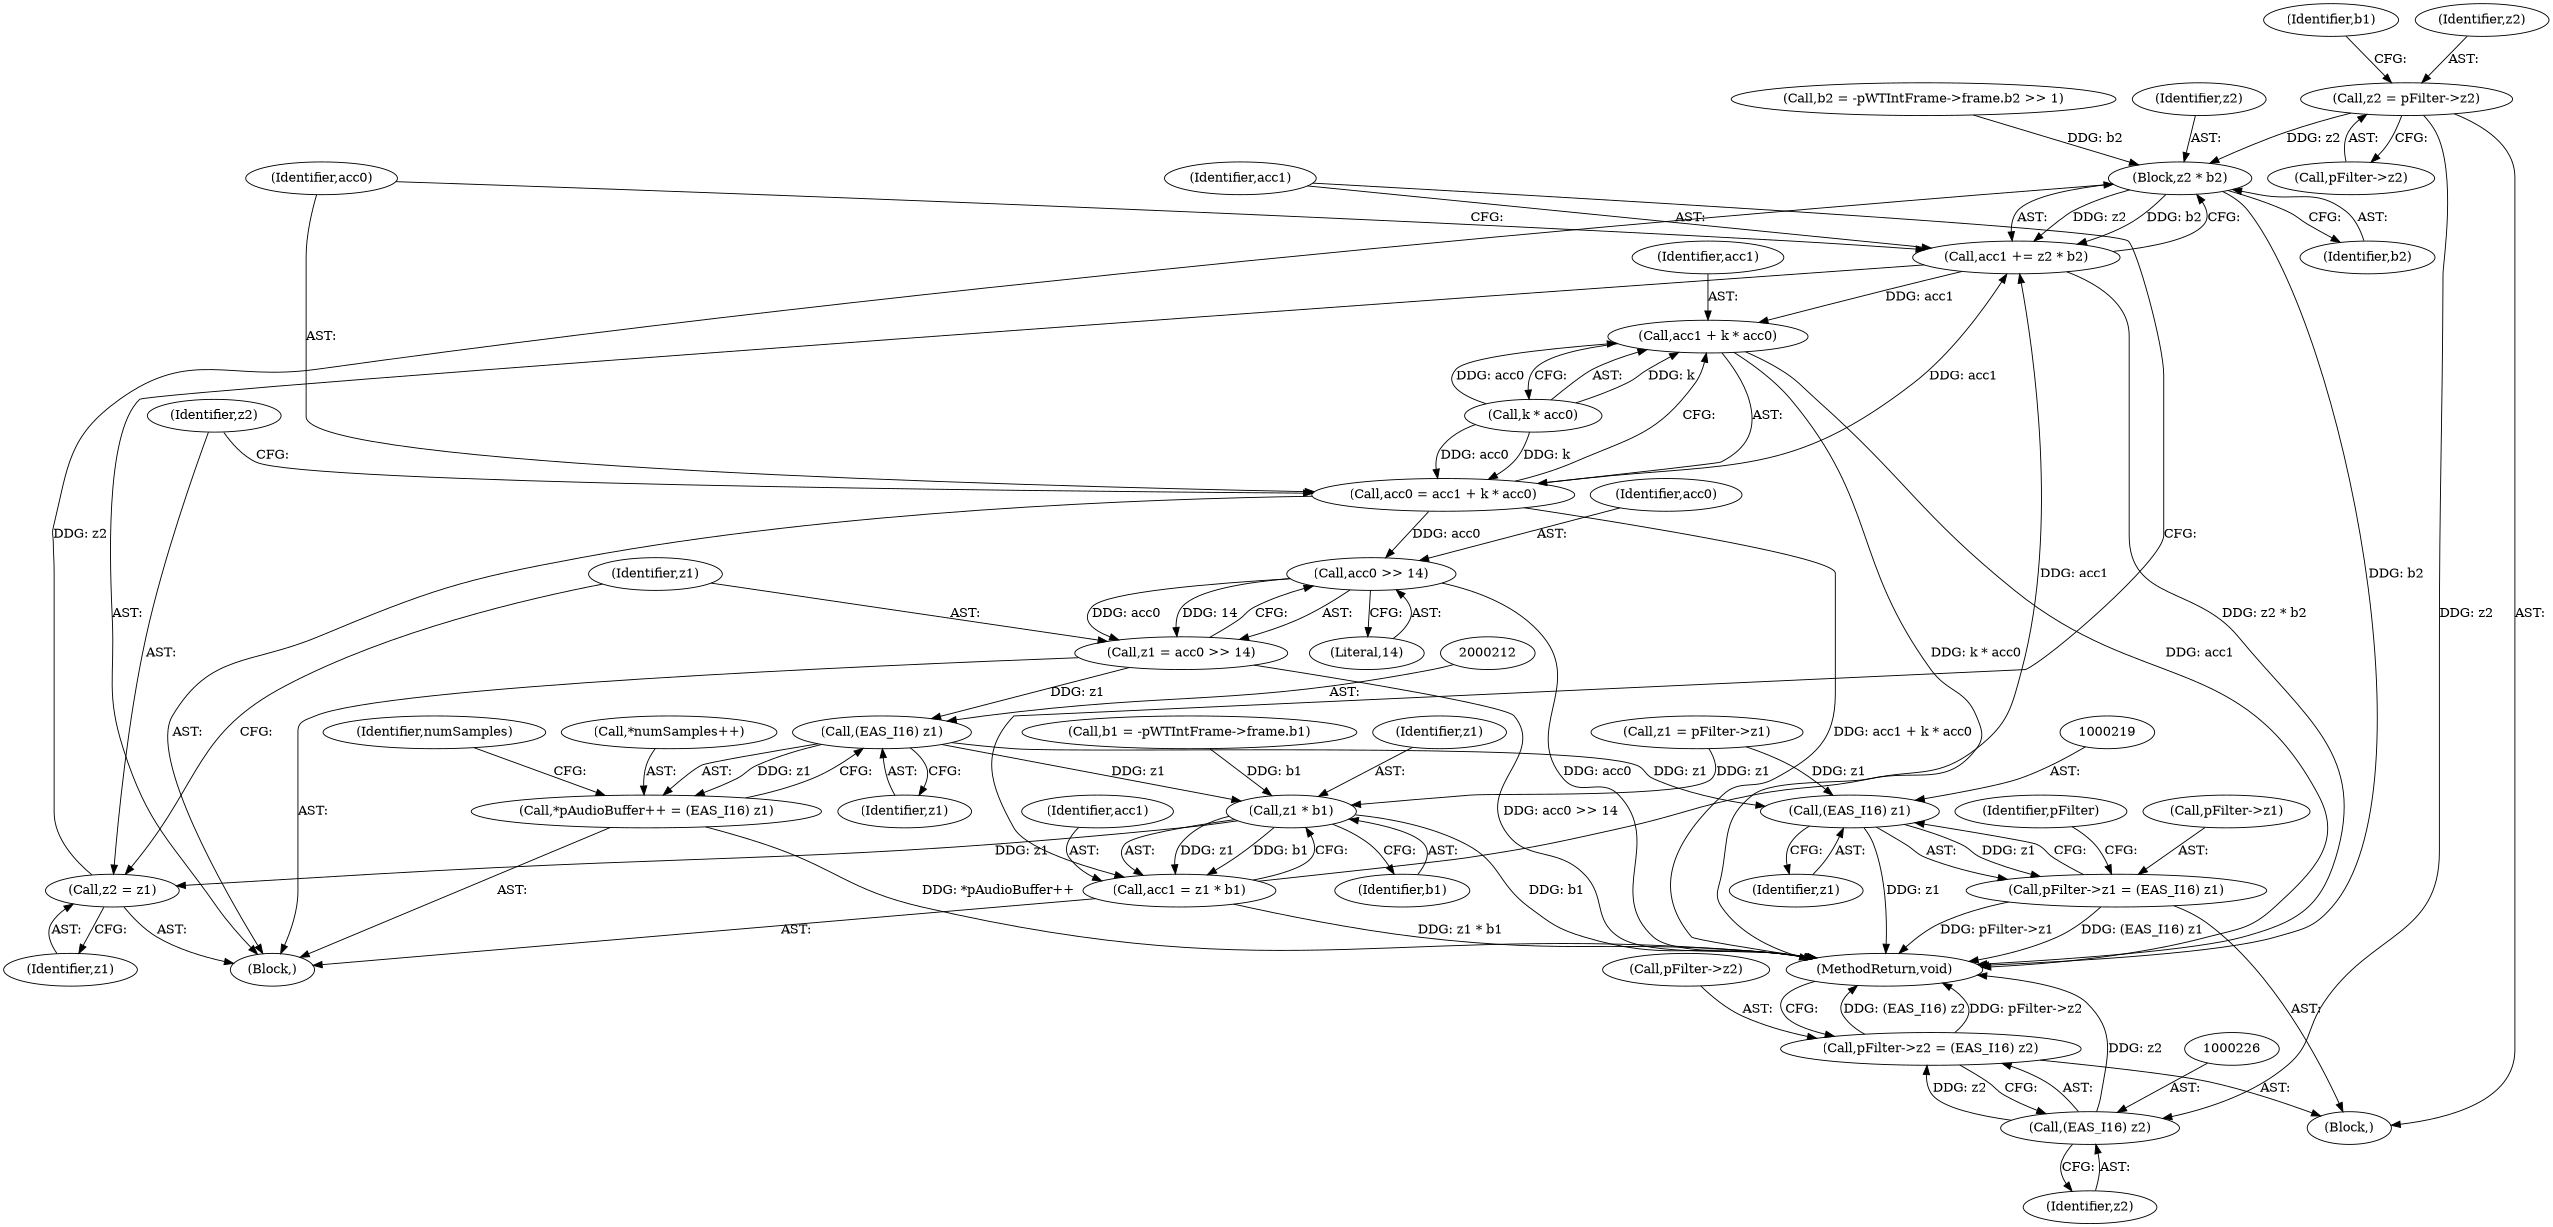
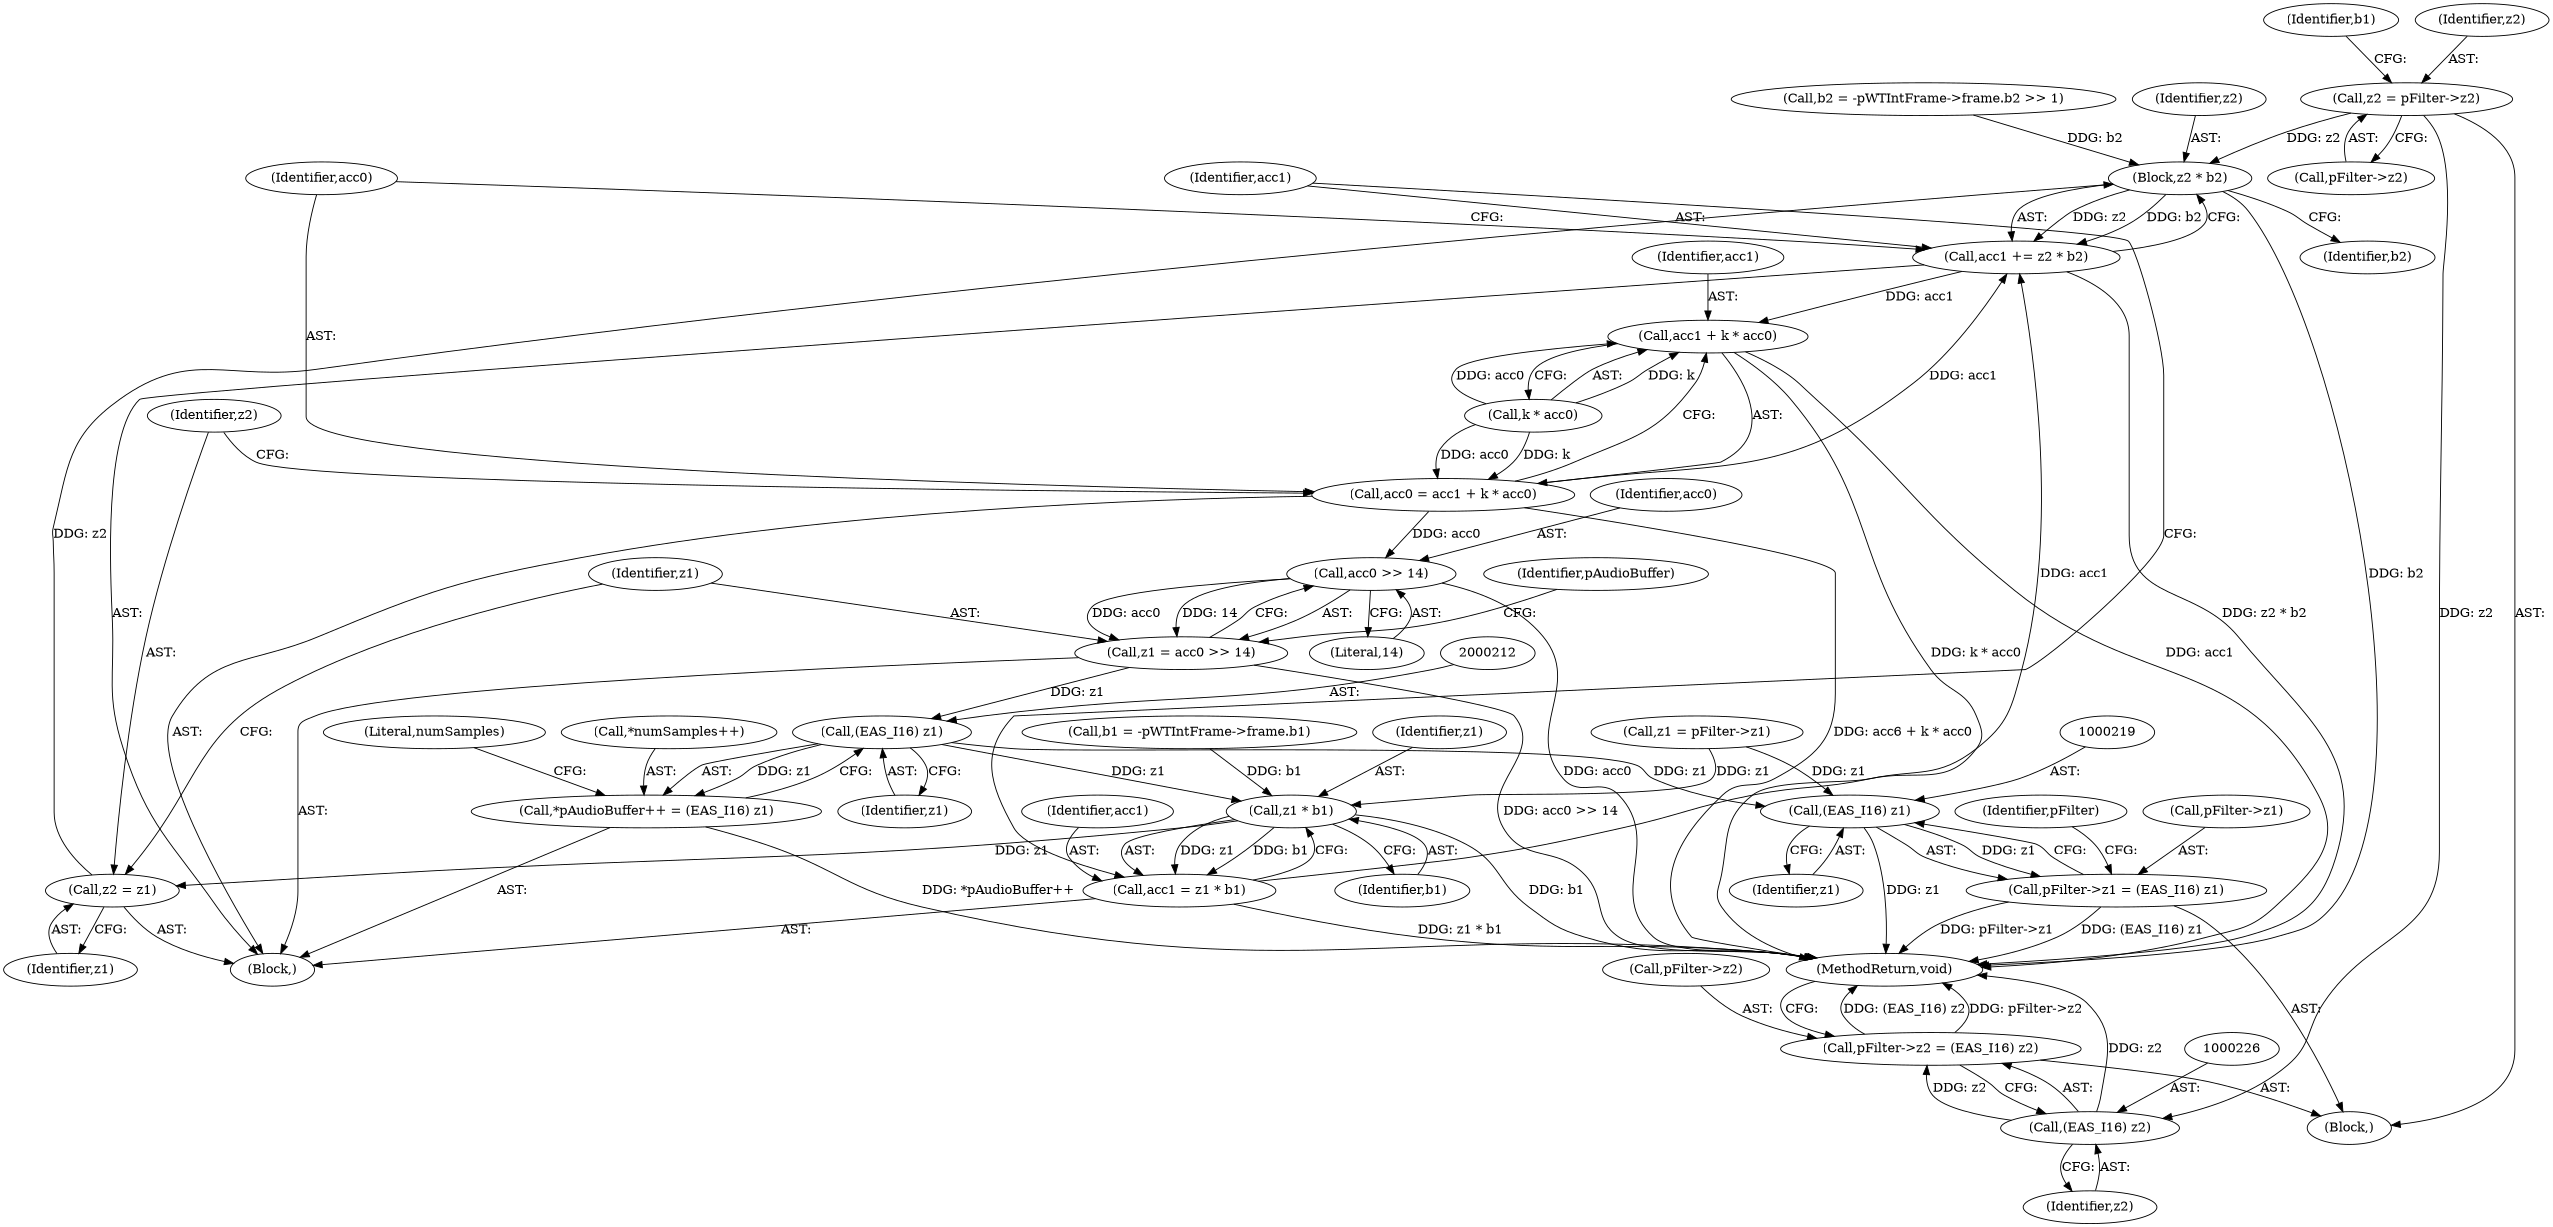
edge "(Identifier,b2)" -> "(Block,z2 * b2)": removed, label "AST:"
node "(Identifier,pAudioBuffer)": added
node "(Identifier,numSamples)": label "(Identifier,numSamples)" -> "(Literal,numSamples)"
edge "(Call,acc0 = acc1 + k * acc0)" -> "(MethodReturn,void)": label "DDG: acc1 + k * acc0" -> "DDG: acc6 + k * acc0"
